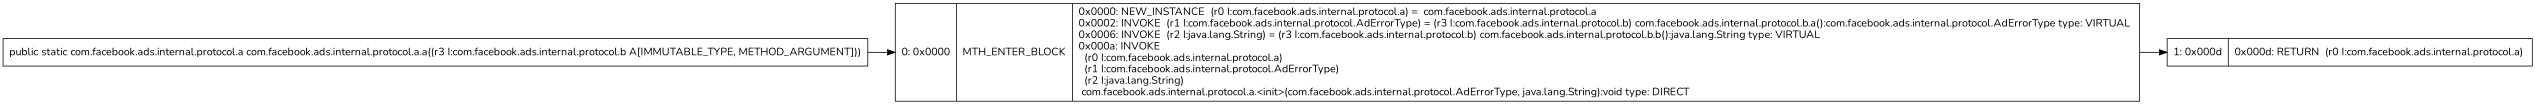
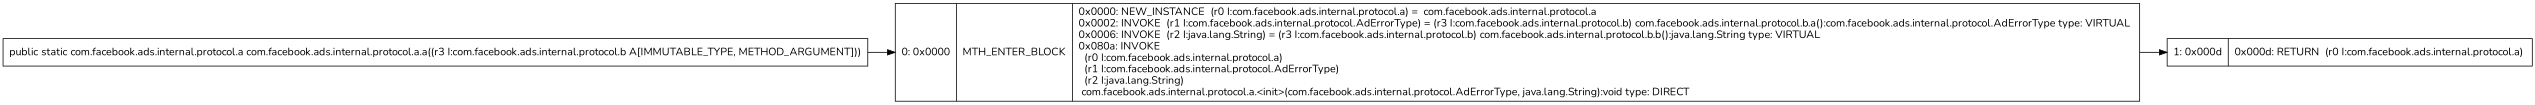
node "0: 0x0000": text "0x000a: INVOKE" -> "0x080a: INVOKE"
